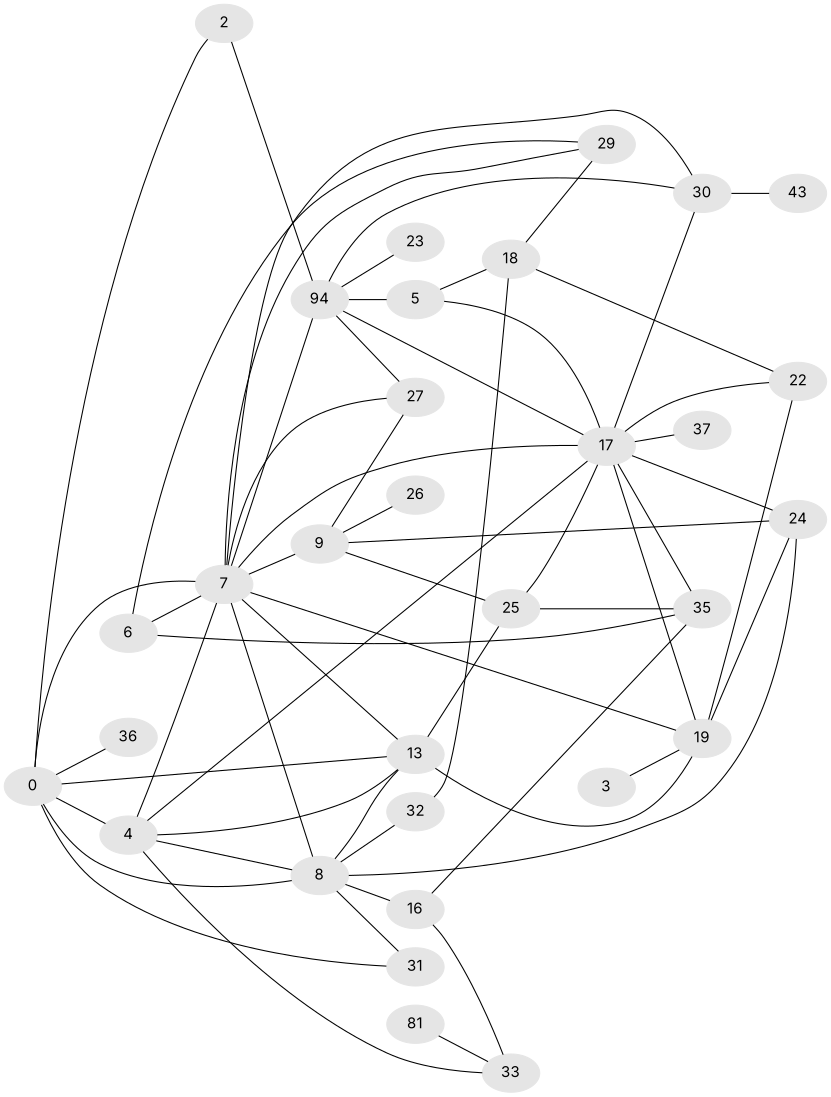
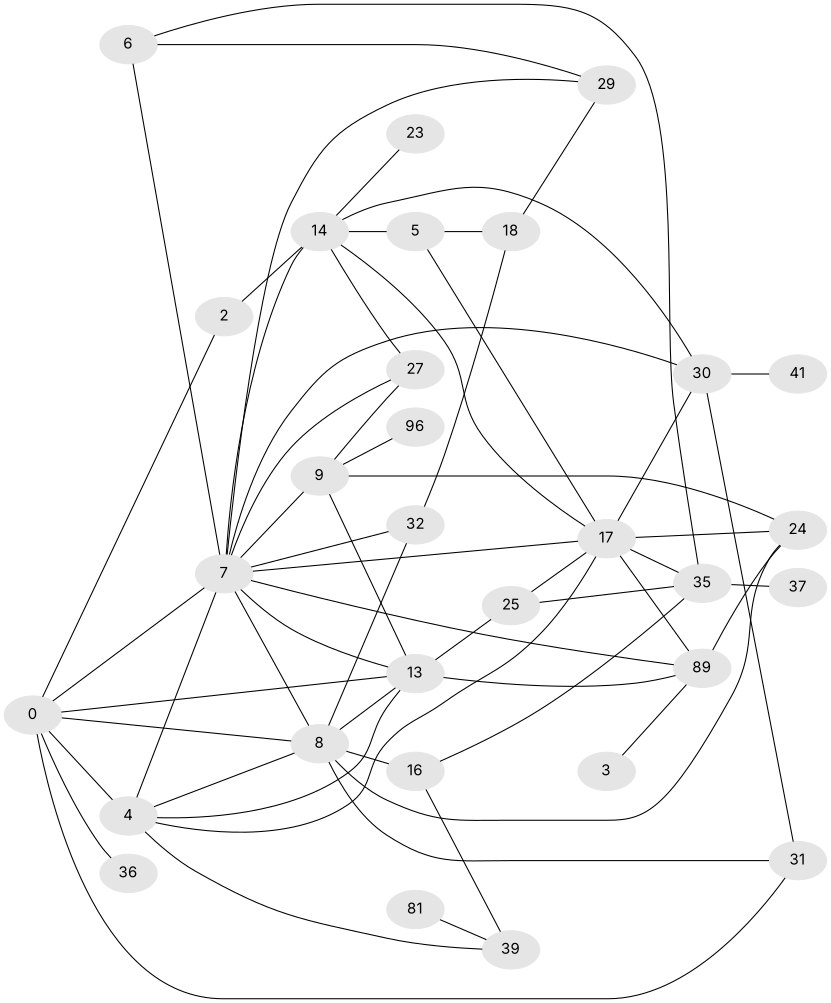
node "43": label "43" -> "41"
node "94": label "94" -> "14"
node "22": removed
edge "37" -- "17": now "37" -- "35"
node "26": label "26" -> "96"
edge "32" -- "7": added
edge "9" -- "25": now "9" -- "13"
edge "30" -- "31": added
node "19": label "19" -> "89"
node "33": label "33" -> "39"
